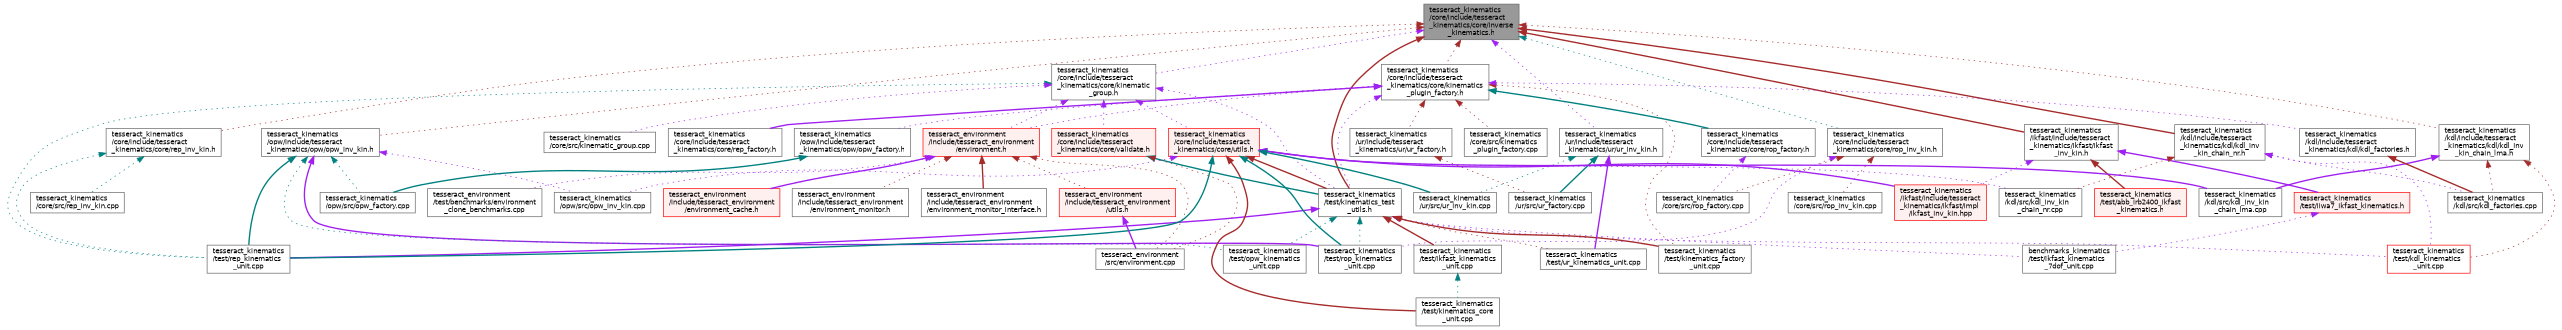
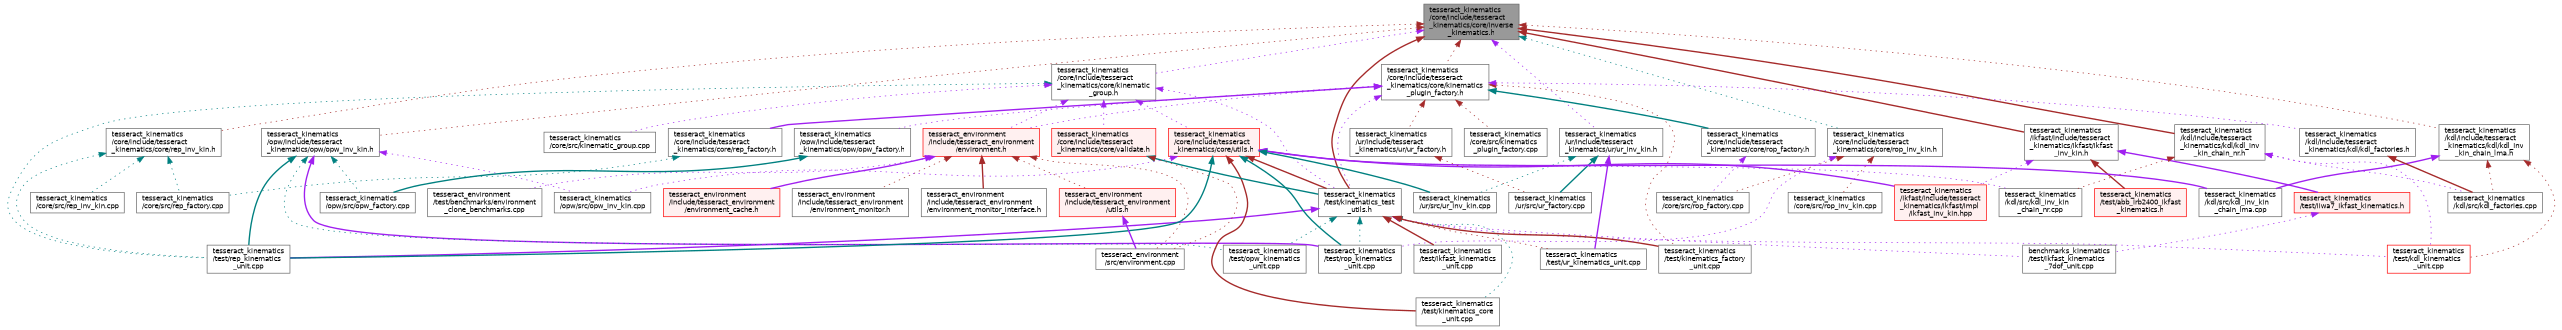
node "tesseract_kinematics /core/src/rep_factory.cpp": added
edge "tesseract_kinematics /test/kinematics_core _unit.cpp" -> "tesseract_kinematics /test/ikfast_kinematics _unit.cpp": now "tesseract_kinematics /test/kinematics_core _unit.cpp" -> "tesseract_kinematics /test/kinematics_test _utils.h"
